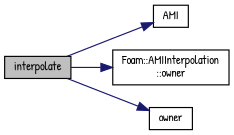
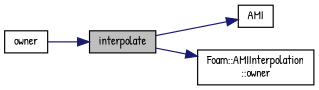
edge "interpolate" -> "owner": reversed
